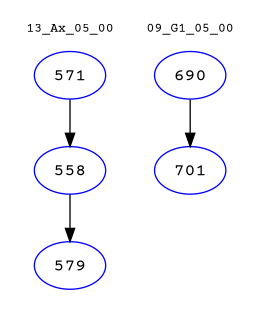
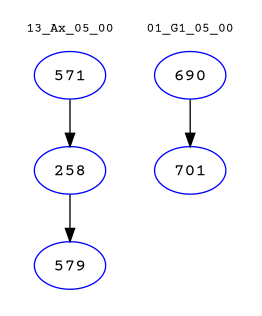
cluster "09_G1_05_00": label "09_G1_05_00" -> "01_G1_05_00"
node "558": label "558" -> "258"
